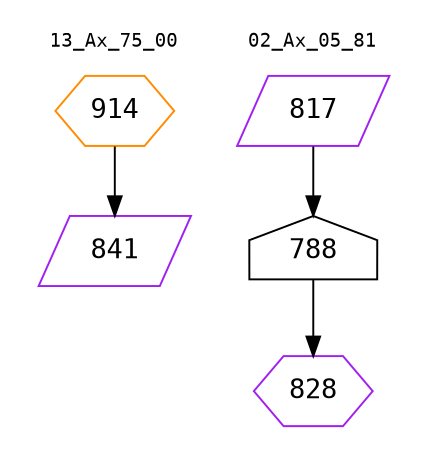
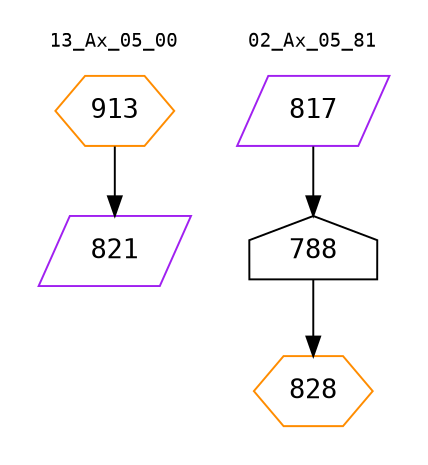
cluster "13_Ax_75_00": label "13_Ax_75_00" -> "13_Ax_05_00"
node "914": label "914" -> "913"
node "841": label "841" -> "821"
node "828": color purple -> darkorange
